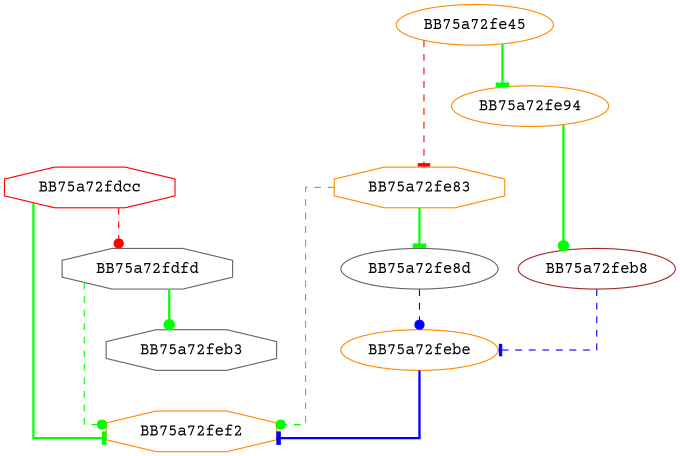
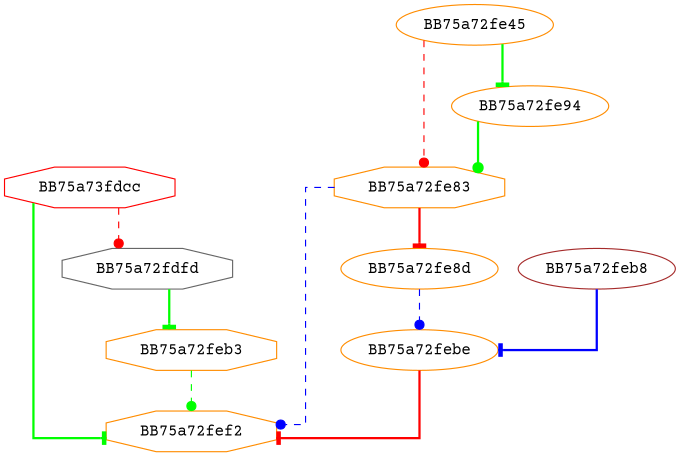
edge "BB75a72fe45" -> "BB75a72fe83": arrowhead tee -> dot
edge "BB75a72fe94" -> "BB75a72feb8": now "BB75a72fe94" -> "BB75a72fe83"
node "BB75a72fdcc": label "BB75a72fdcc" -> "BB75a73fdcc"
edge "BB75a72fe83" -> "BB75a72fe8d": color green -> red
node "BB75a72fe8d": color gray40 -> darkorange
edge "BB75a72fe83" -> "BB75a72fef2": color green -> blue
edge "BB75a72fdfd" -> "BB75a72feb3": arrowhead dot -> tee
node "BB75a72feb3": color gray40 -> darkorange
edge "BB75a72feb8" -> "BB75a72febe": style dashed -> bold
edge "BB75a72fdfd" -> "BB75a72fef2": now "BB75a72feb3" -> "BB75a72fef2"
edge "BB75a72febe" -> "BB75a72fef2": color blue -> red
